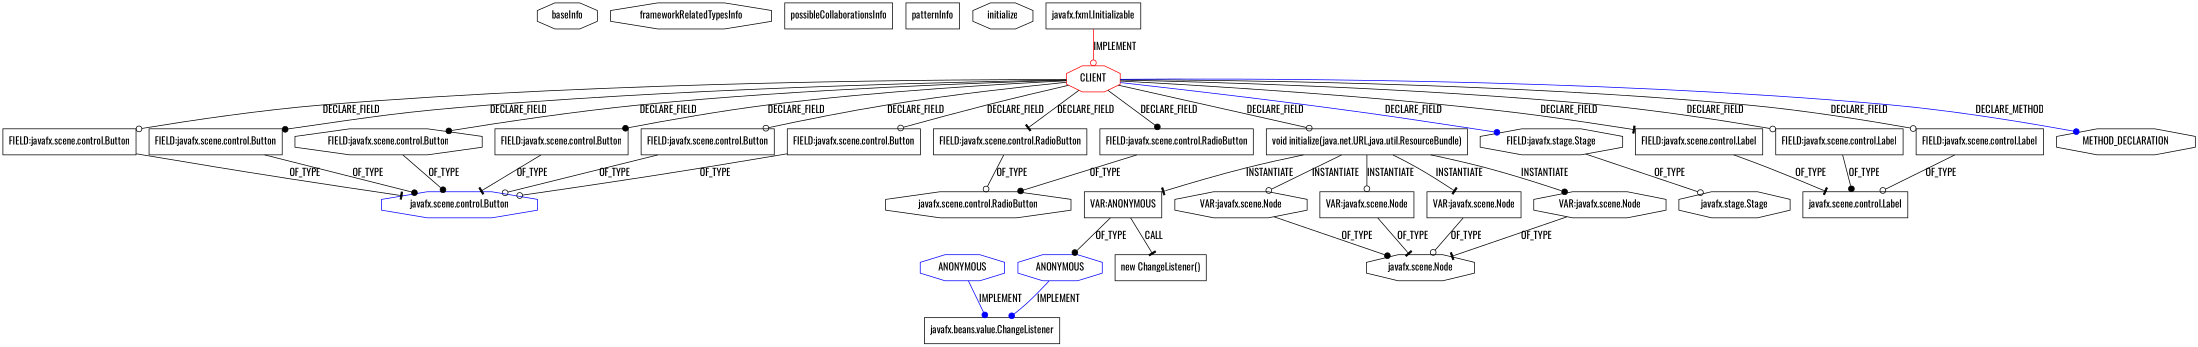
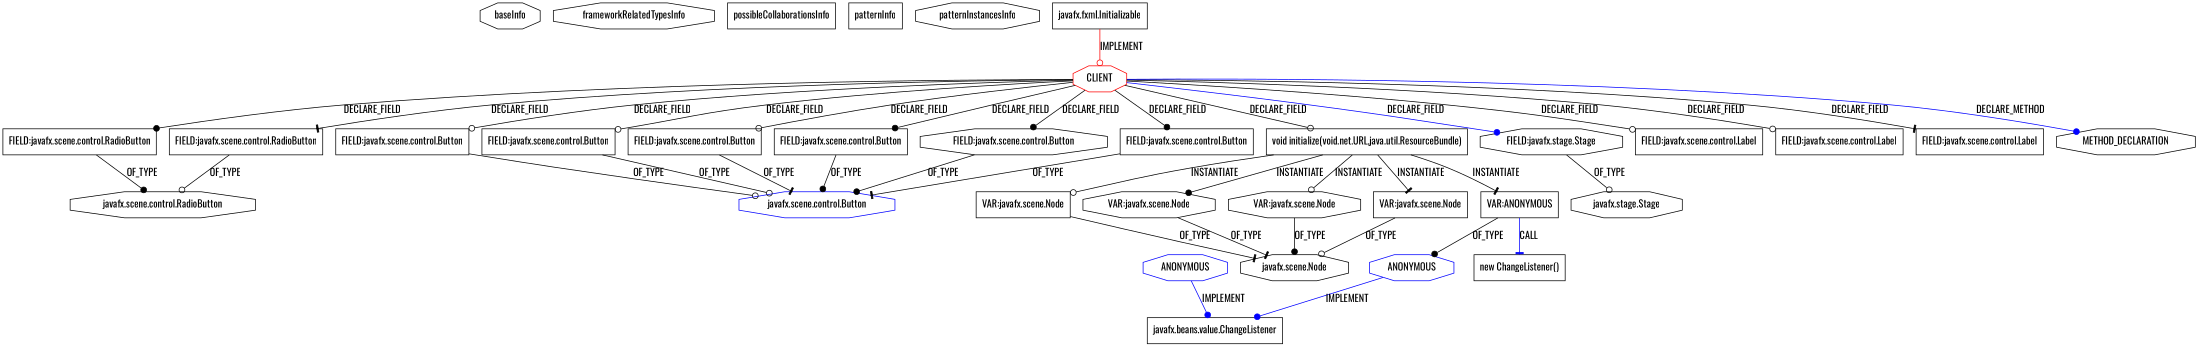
node "initialize": label "initialize" -> "patternInstancesInfo"
node "void initialize(java.net.URL,java.util.ResourceBundle)": label "void initialize(java.net.URL,java.util.ResourceBundle)" -> "void initialize(void.net.URL,java.util.ResourceBundle)"
node "javafx.scene.control.Label": removed
edge "VAR:ANONYMOUS" -> "new ChangeListener()": color black -> blue
